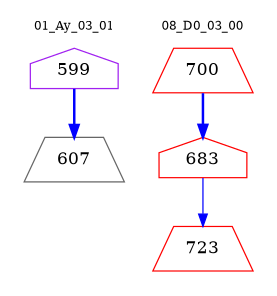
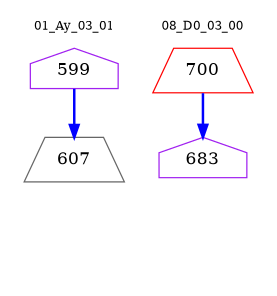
node "683": color red -> purple
node "723": removed
